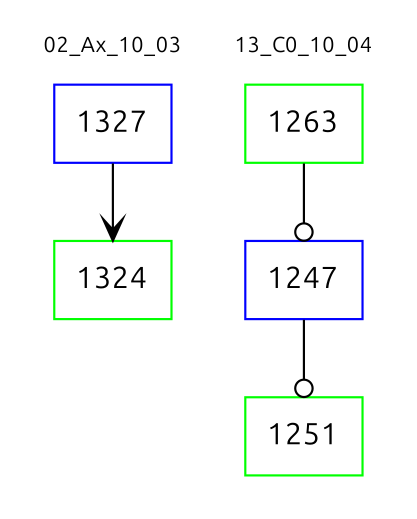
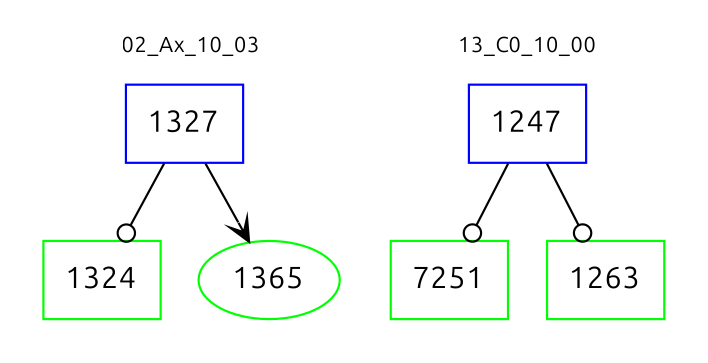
cluster "13_C0_10_04": label "13_C0_10_04" -> "13_C0_10_00"
edge "1327" -> "1324": arrowhead vee -> odot
edge "1263" -> "1247": reversed
node "1365": added
node "1251": label "1251" -> "7251"
